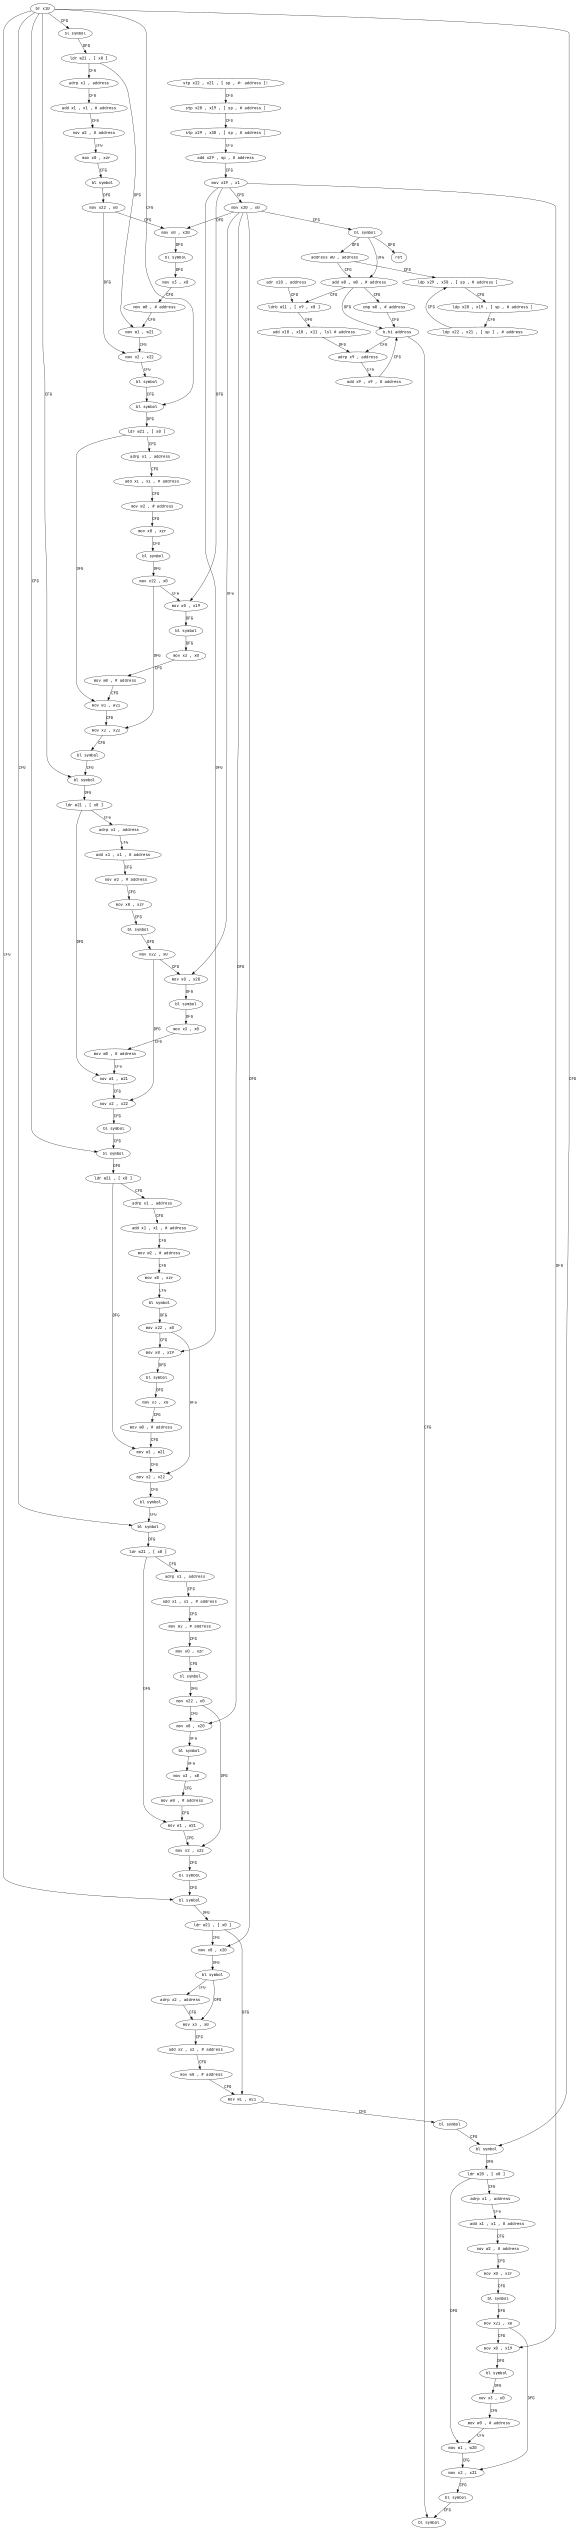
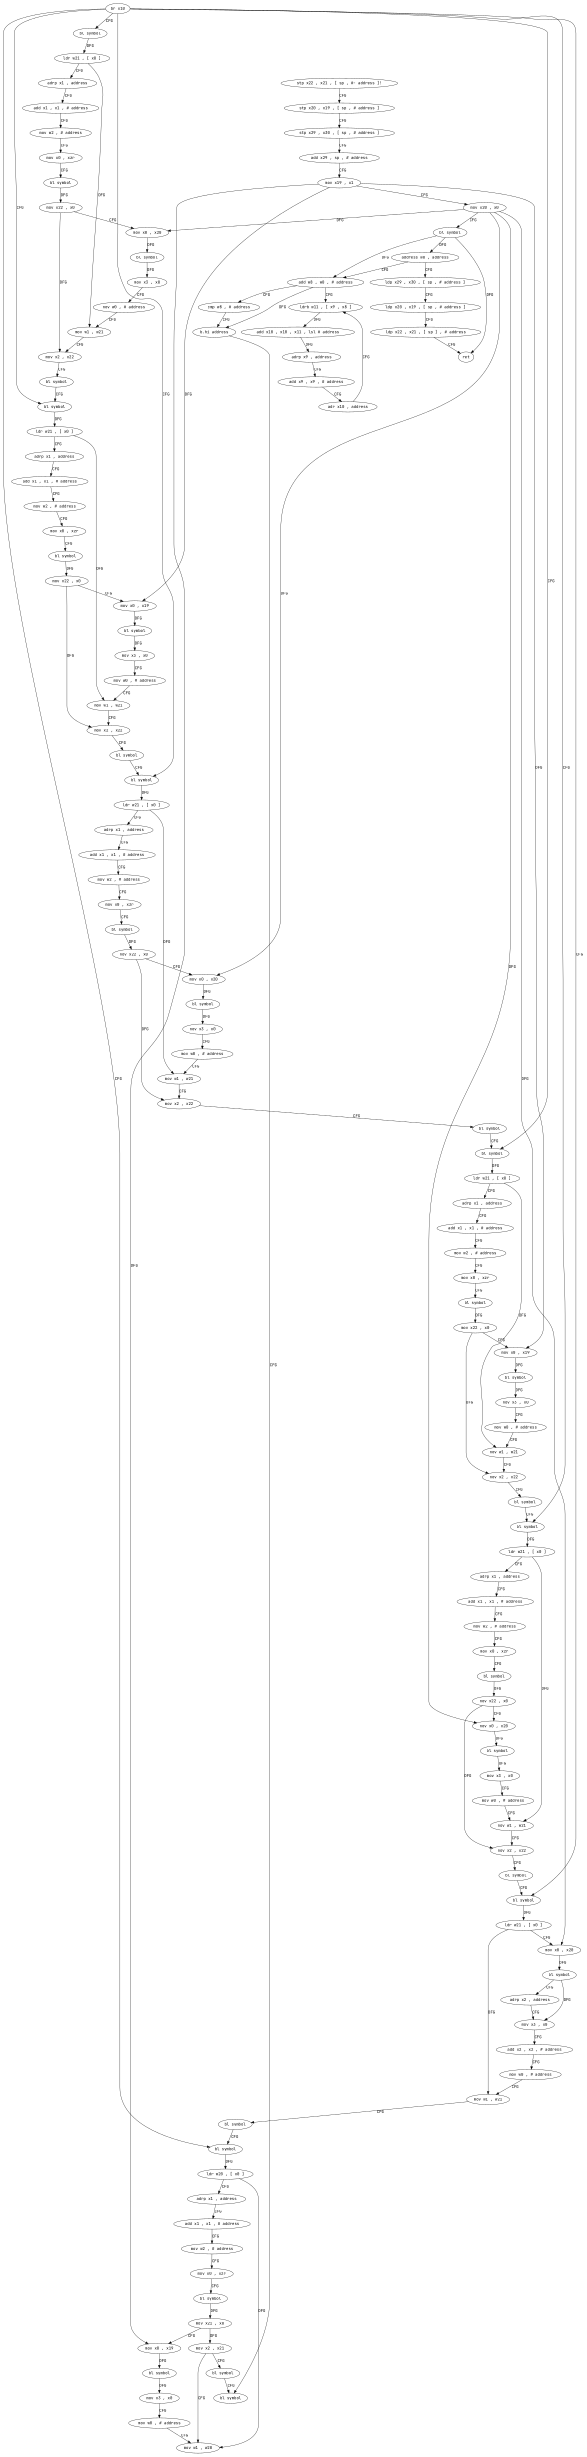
edge "ldp x22 , x21 , [ sp ] , # address" -> "ldp x29 , x30 , [ sp , # address ]": now "ldp x22 , x21 , [ sp ] , # address" -> "ret"
edge "b.hi address" -> "adrp x9 , address": removed, label "CFG"
edge "add x9 , x9 , # address" -> "b.hi address": now "add x9 , x9 , # address" -> "adr x10 , address"
edge "mov w1 , w20" -> "mov x2 , x21": reversed
